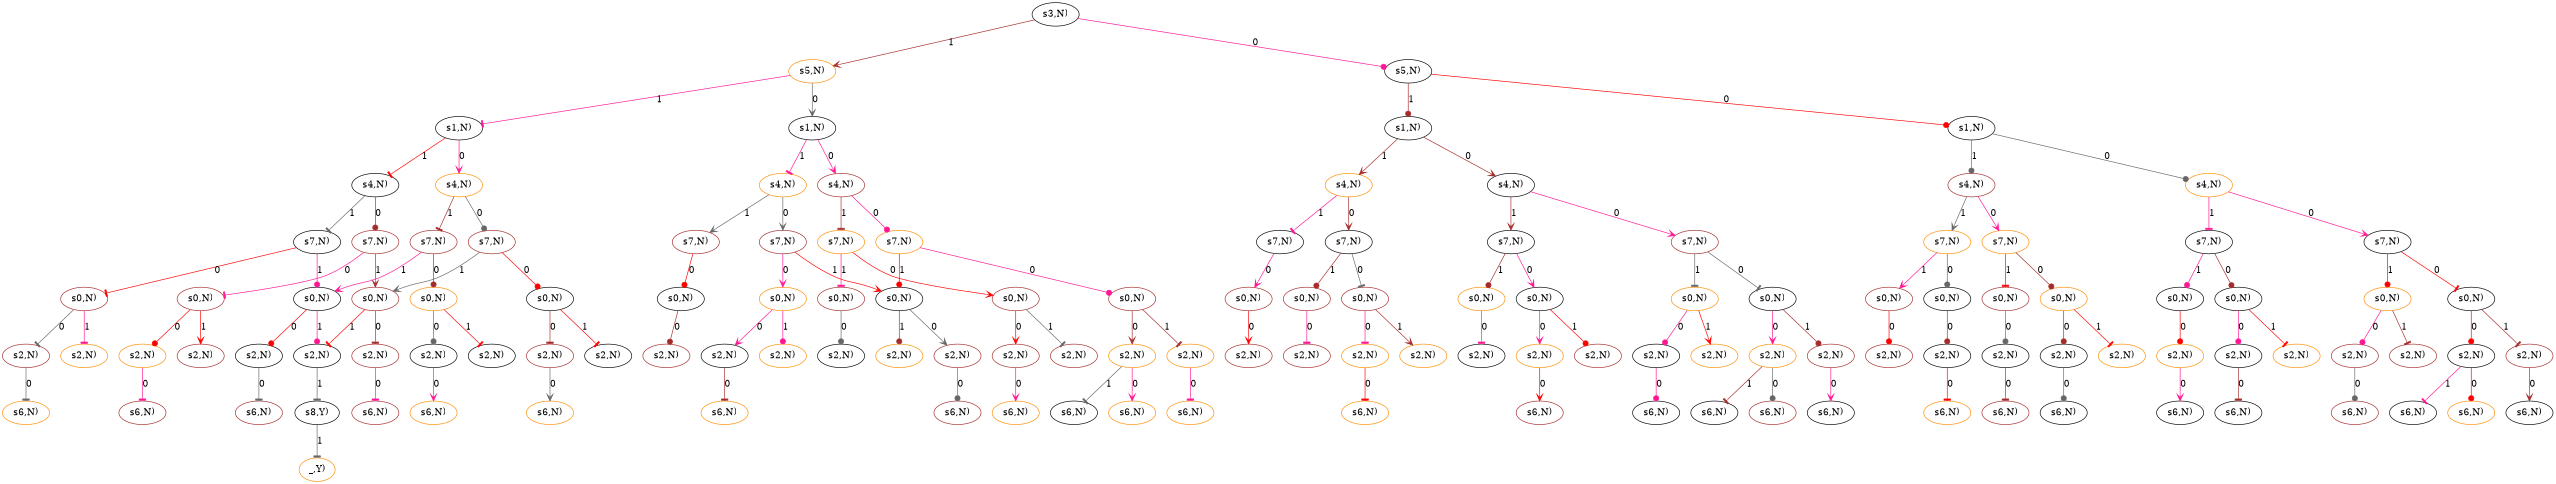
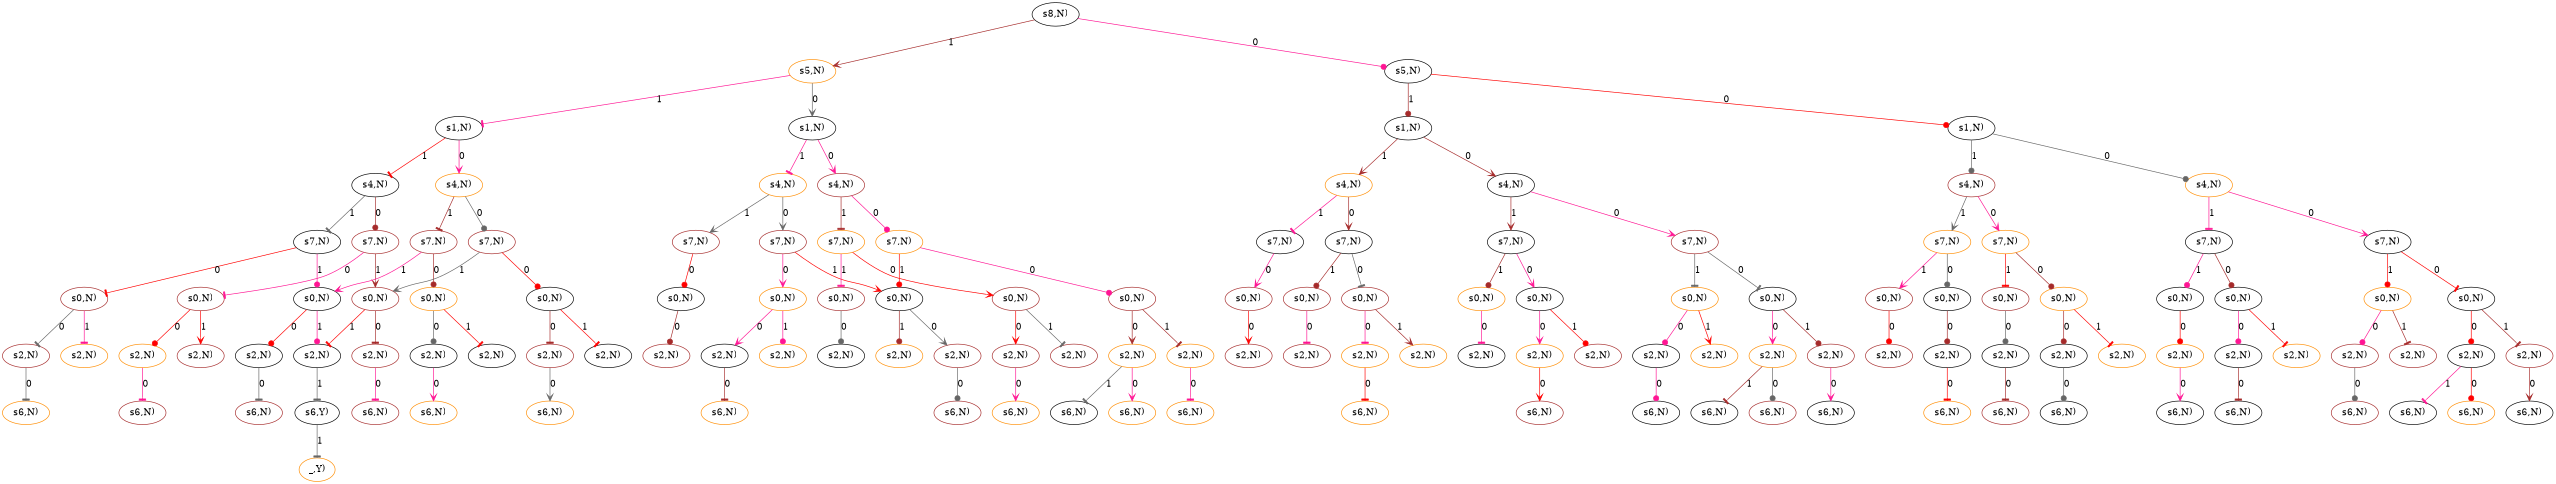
node "s3,N)": label "s3,N)" -> "s8,N)"
node "s8,Y)": label "s8,Y)" -> "s6,Y)"
